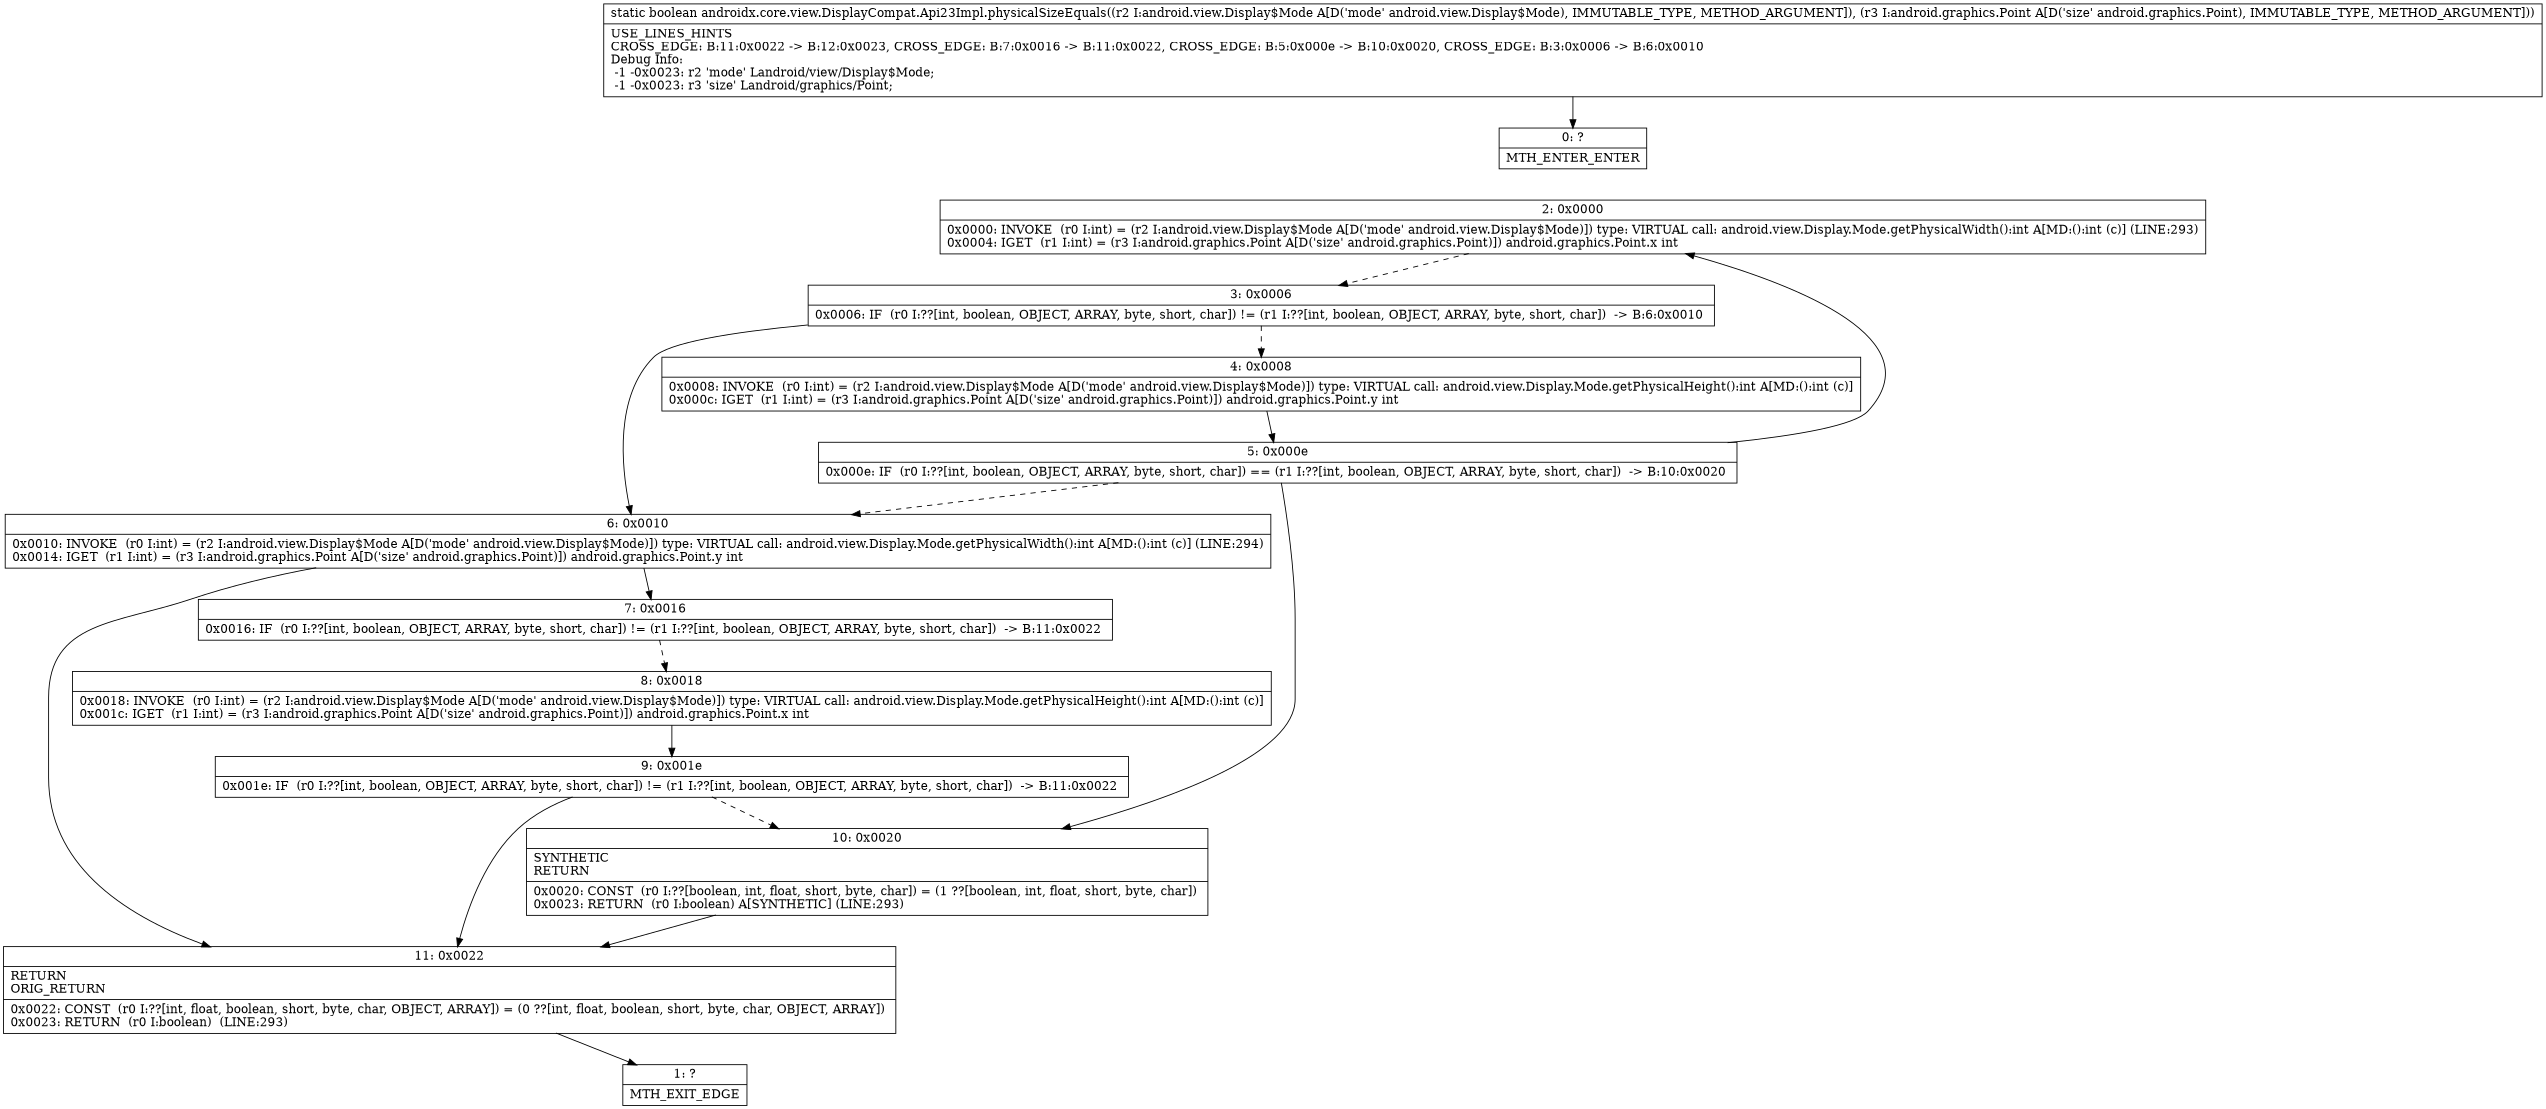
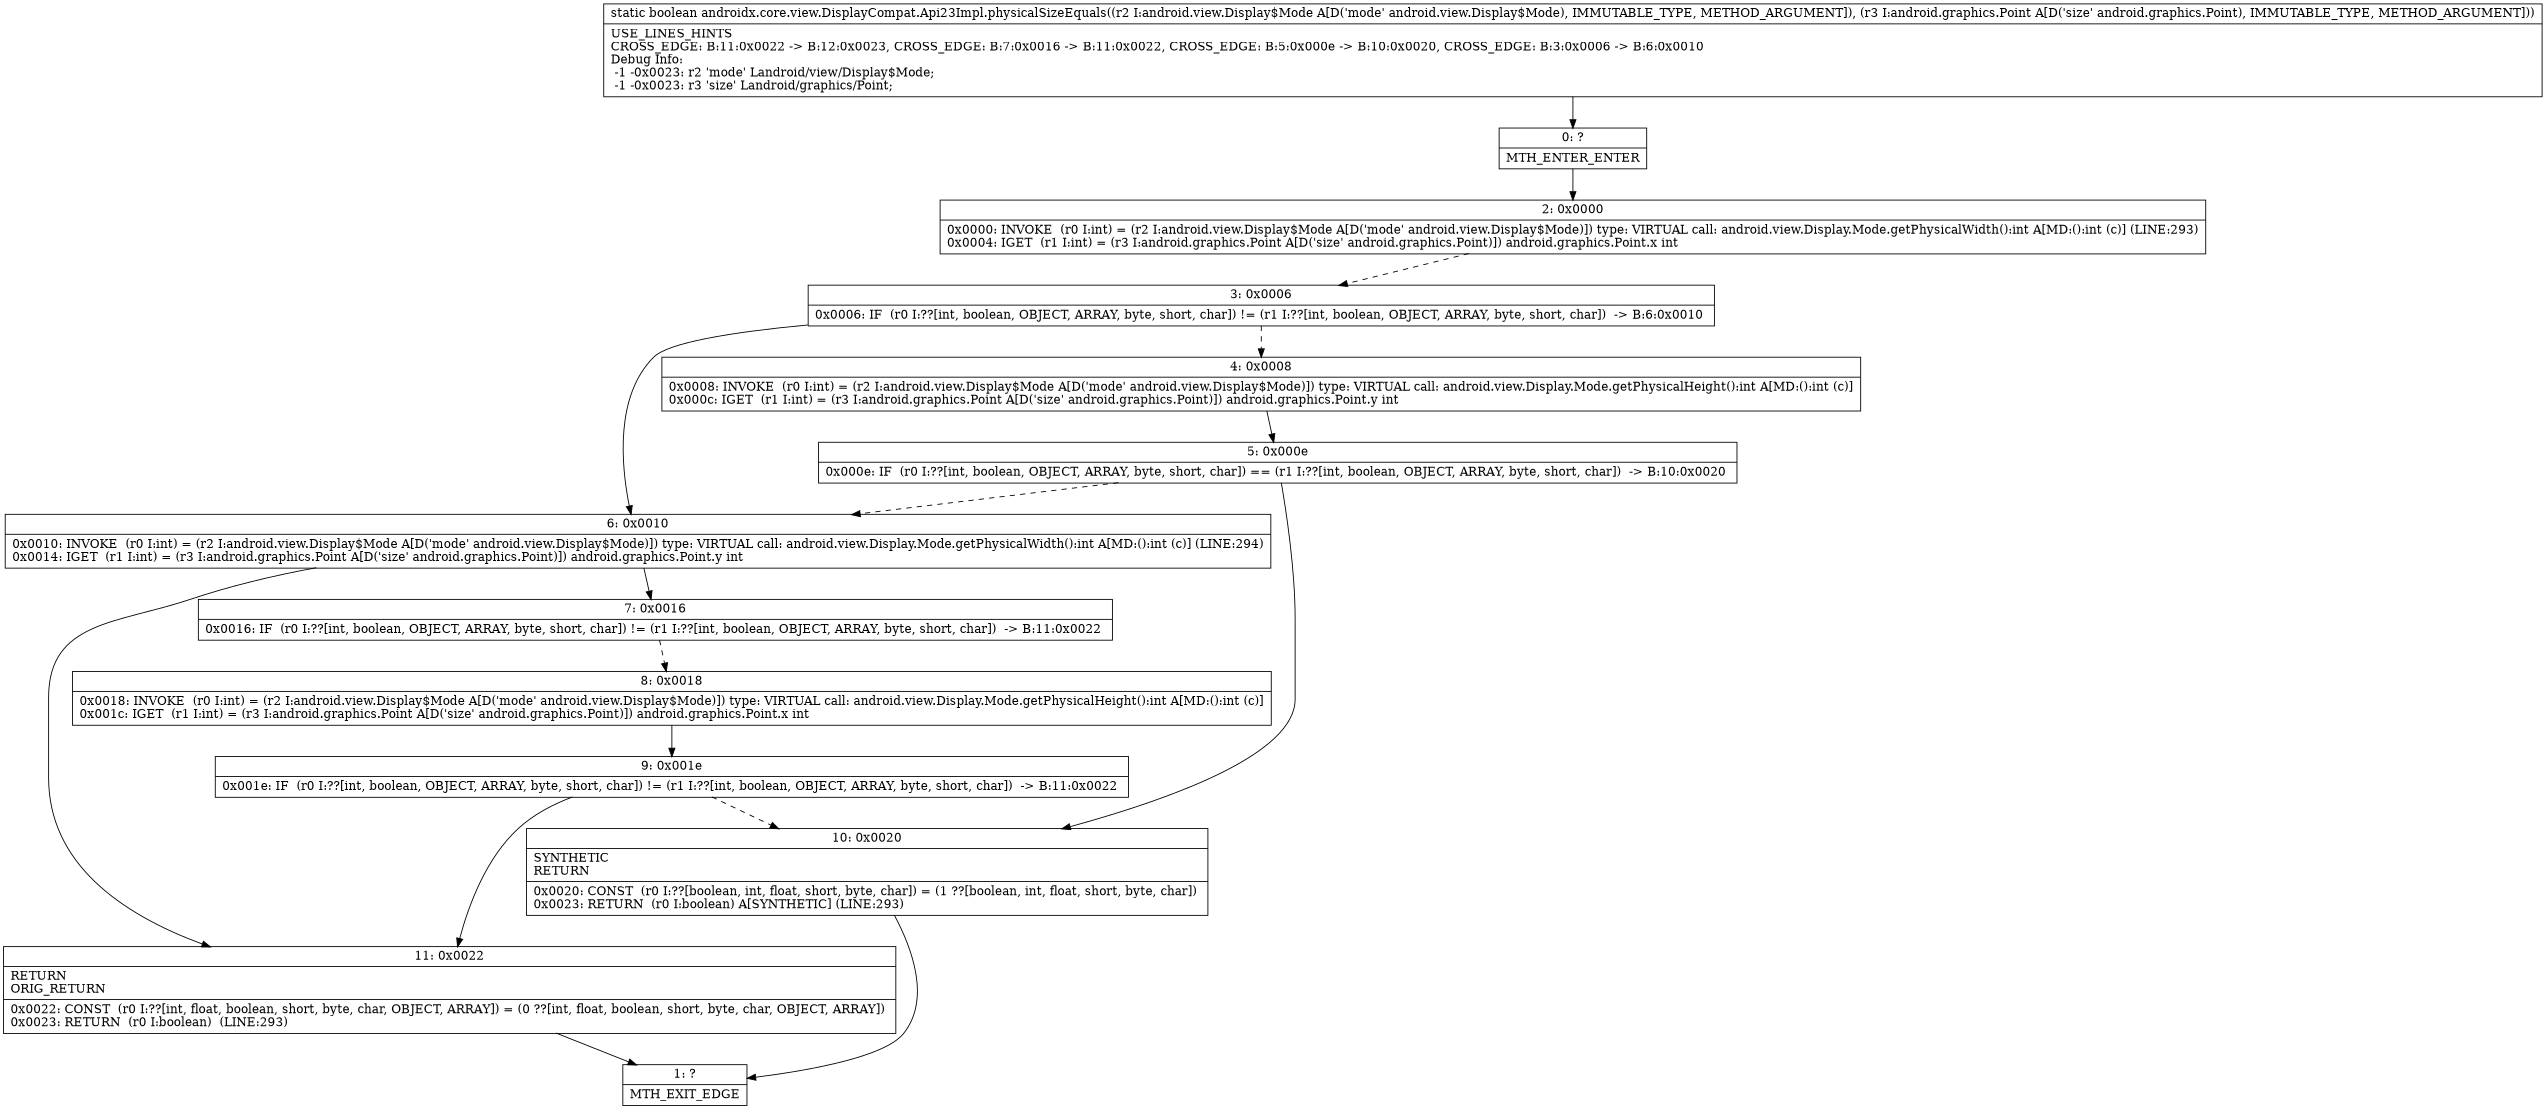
edge "5: 0x000e" -> "2: 0x0000": now "0: ?" -> "2: 0x0000"
edge "10: 0x0020" -> "11: 0x0022": now "10: 0x0020" -> "1: ?"
